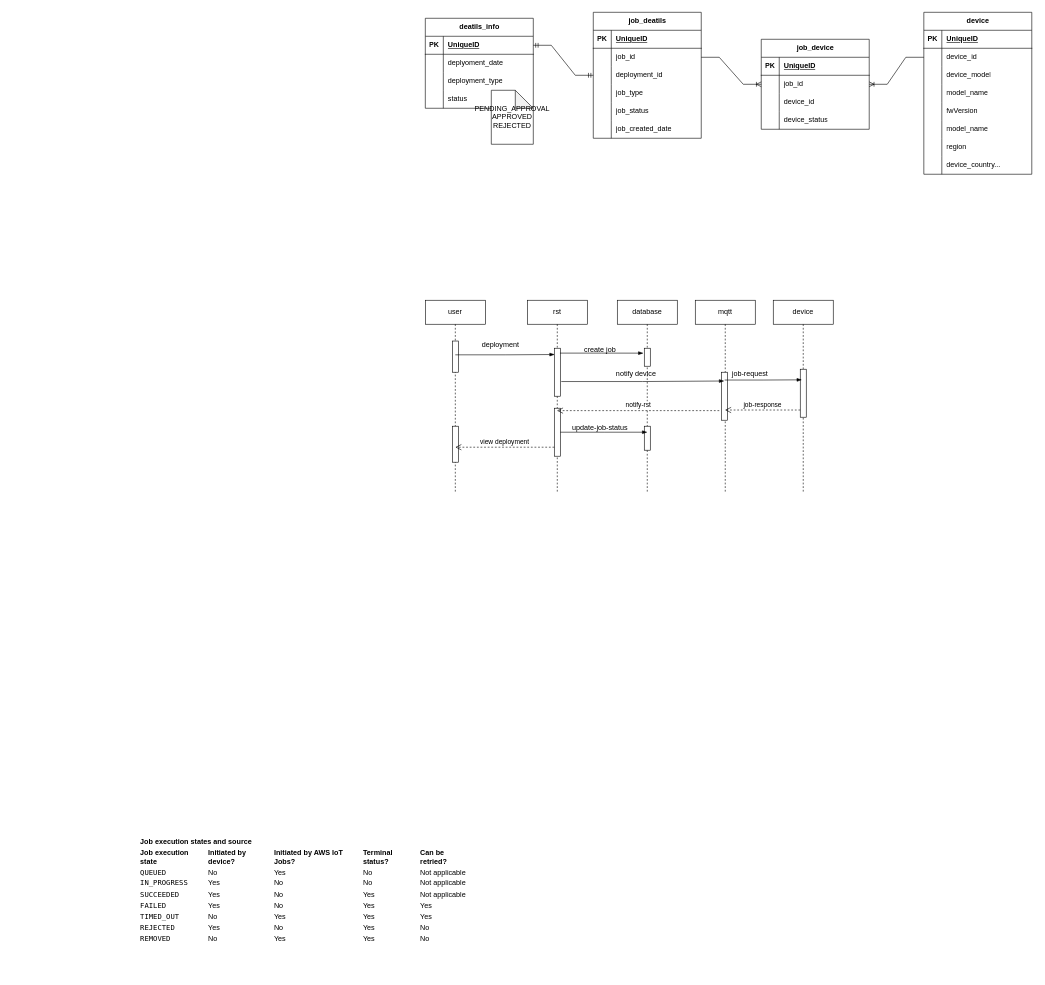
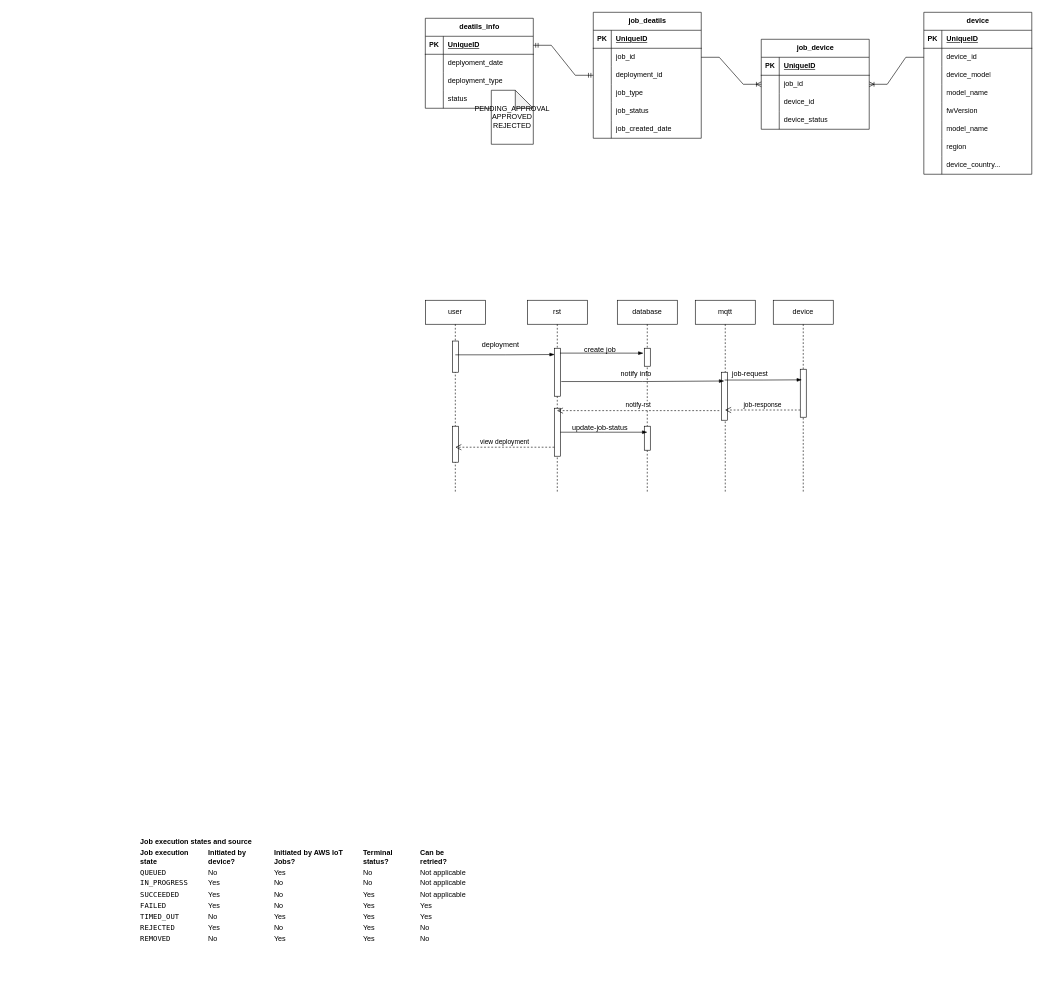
node "notify device": label "notify device" -> "notify info"
